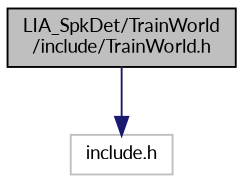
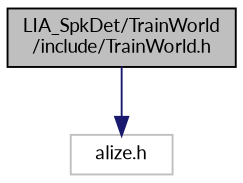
node "include.h": label "include.h" -> "alize.h"
